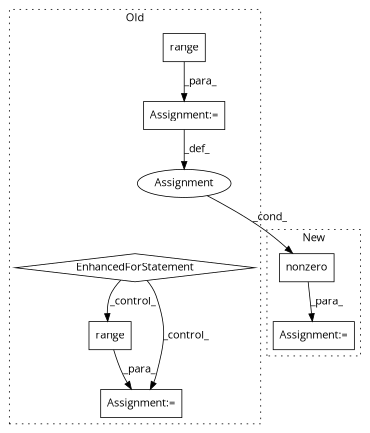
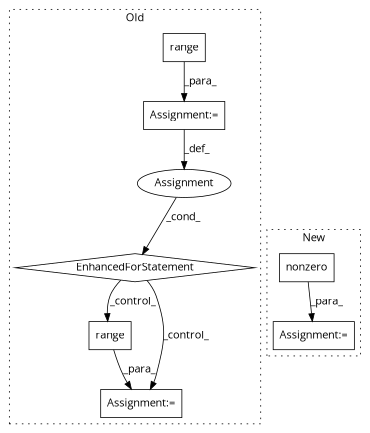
edge "Assignment" -> "nonzero": now "Assignment" -> "EnhancedForStatement"
